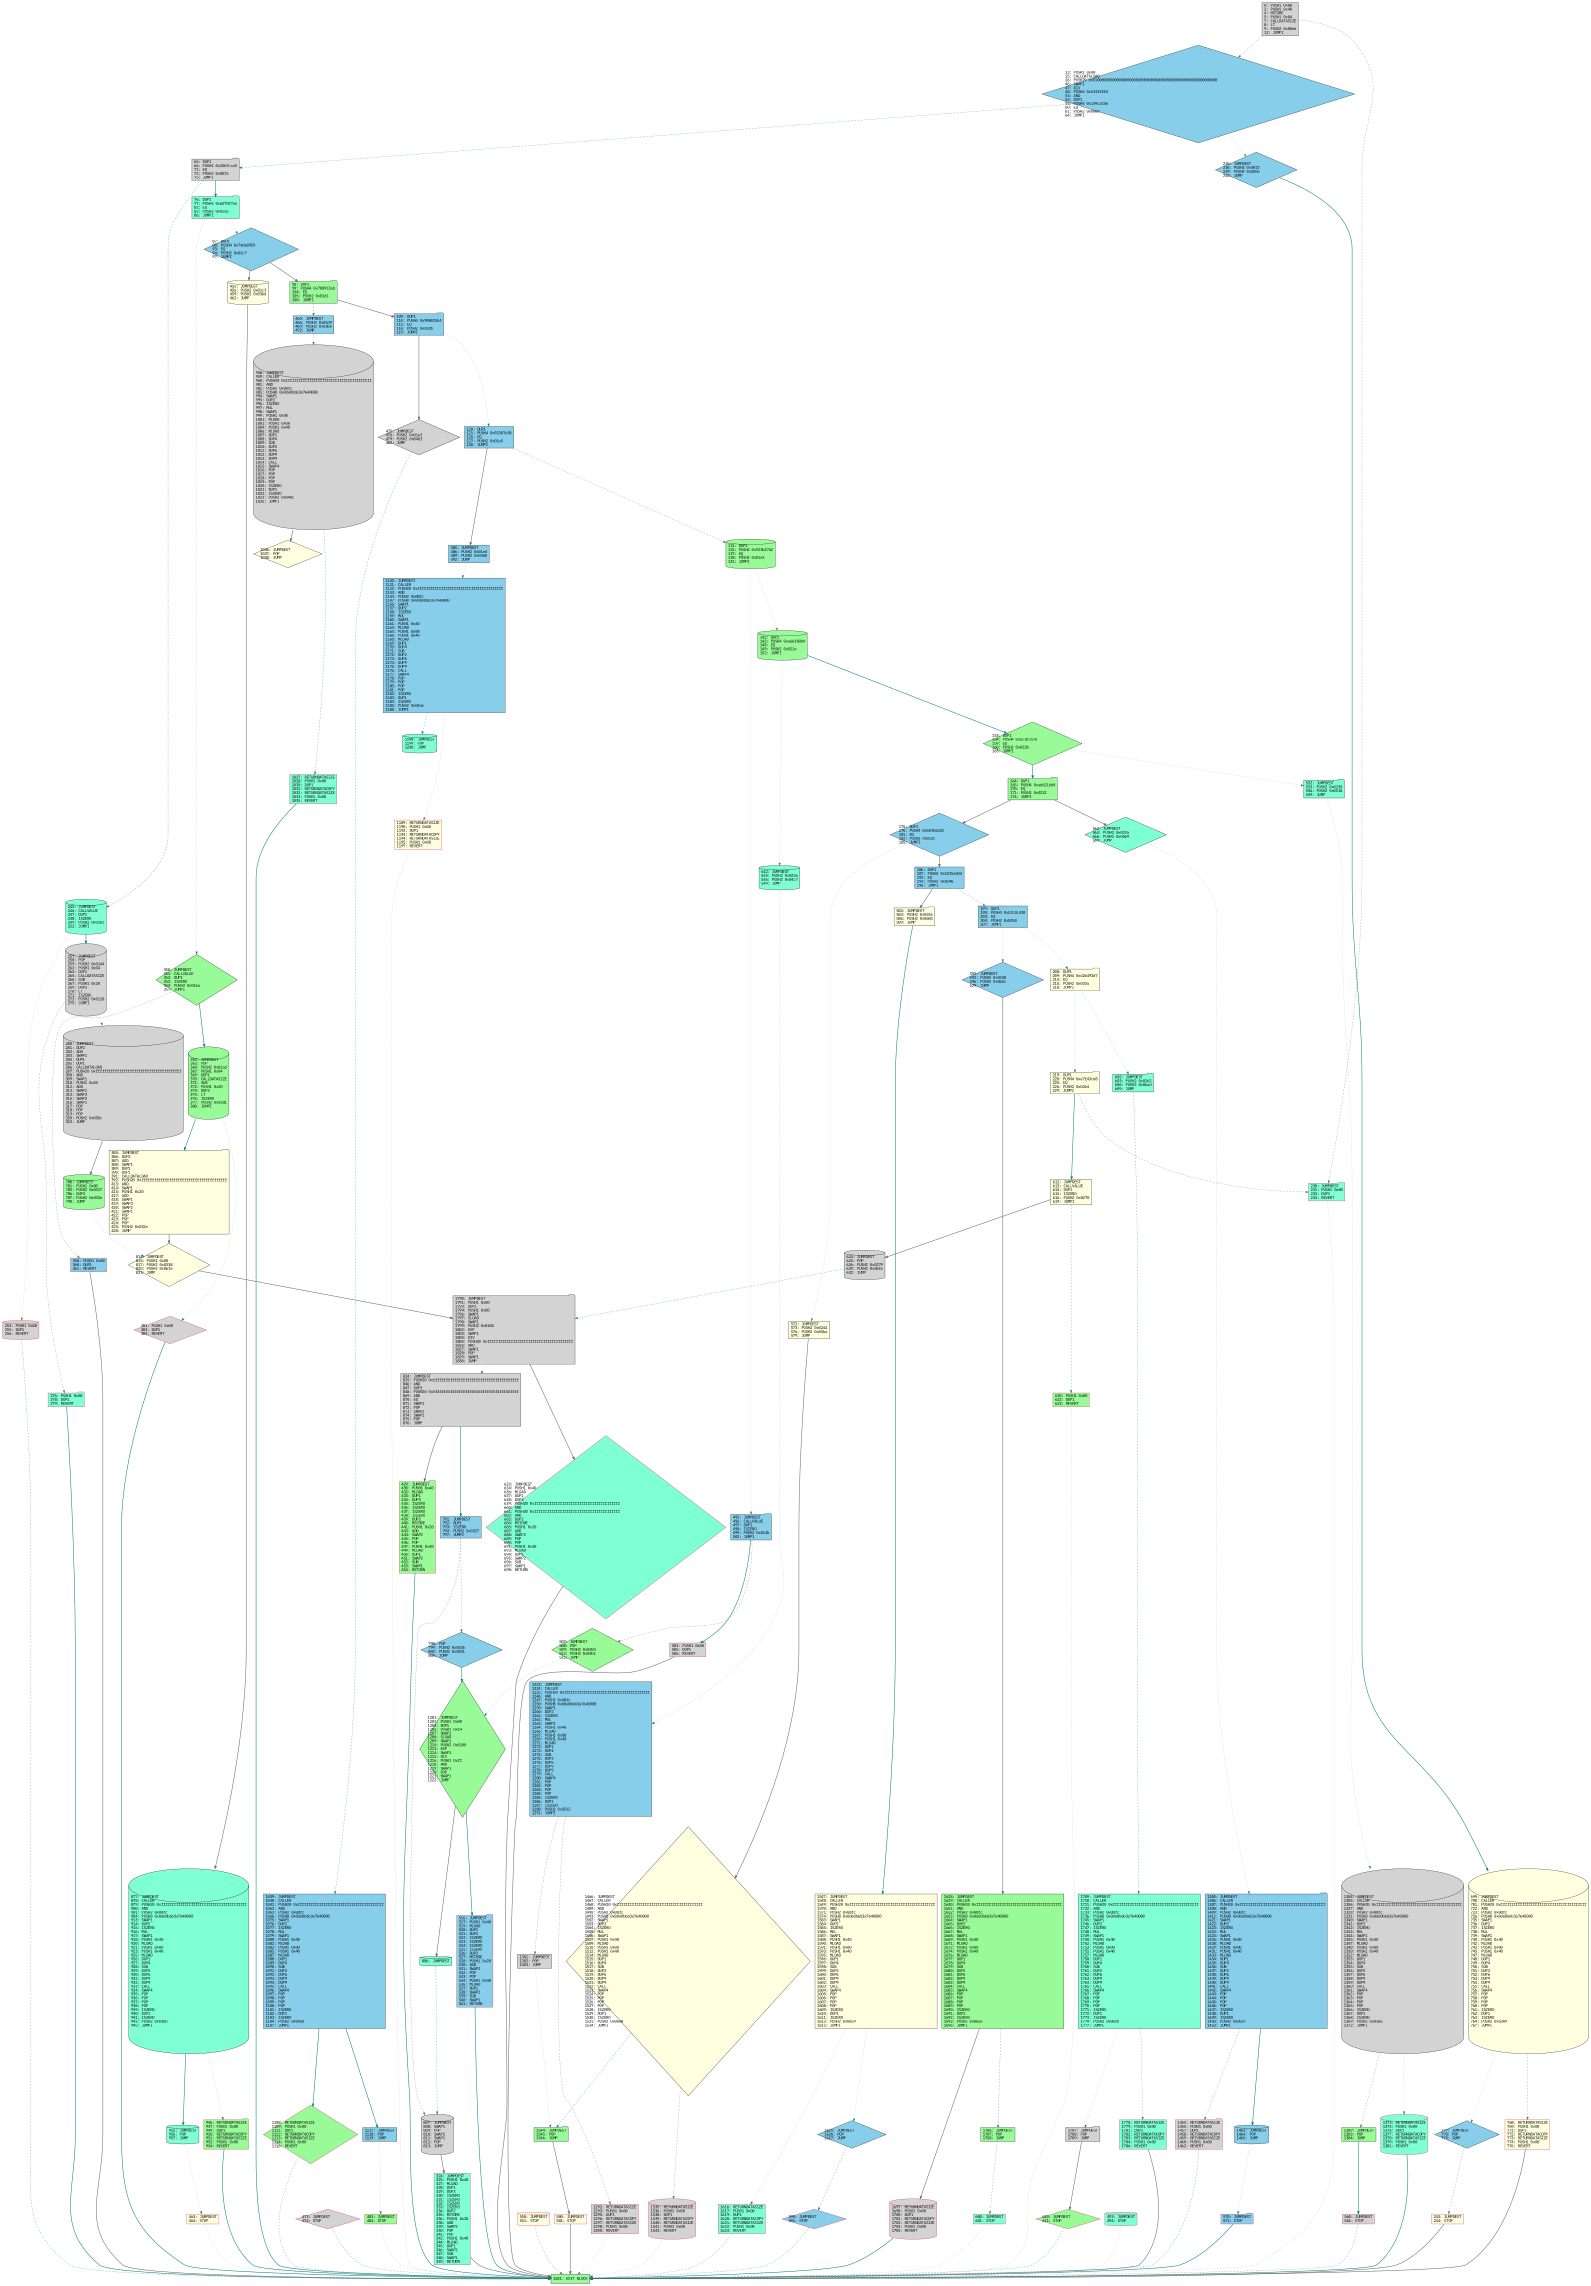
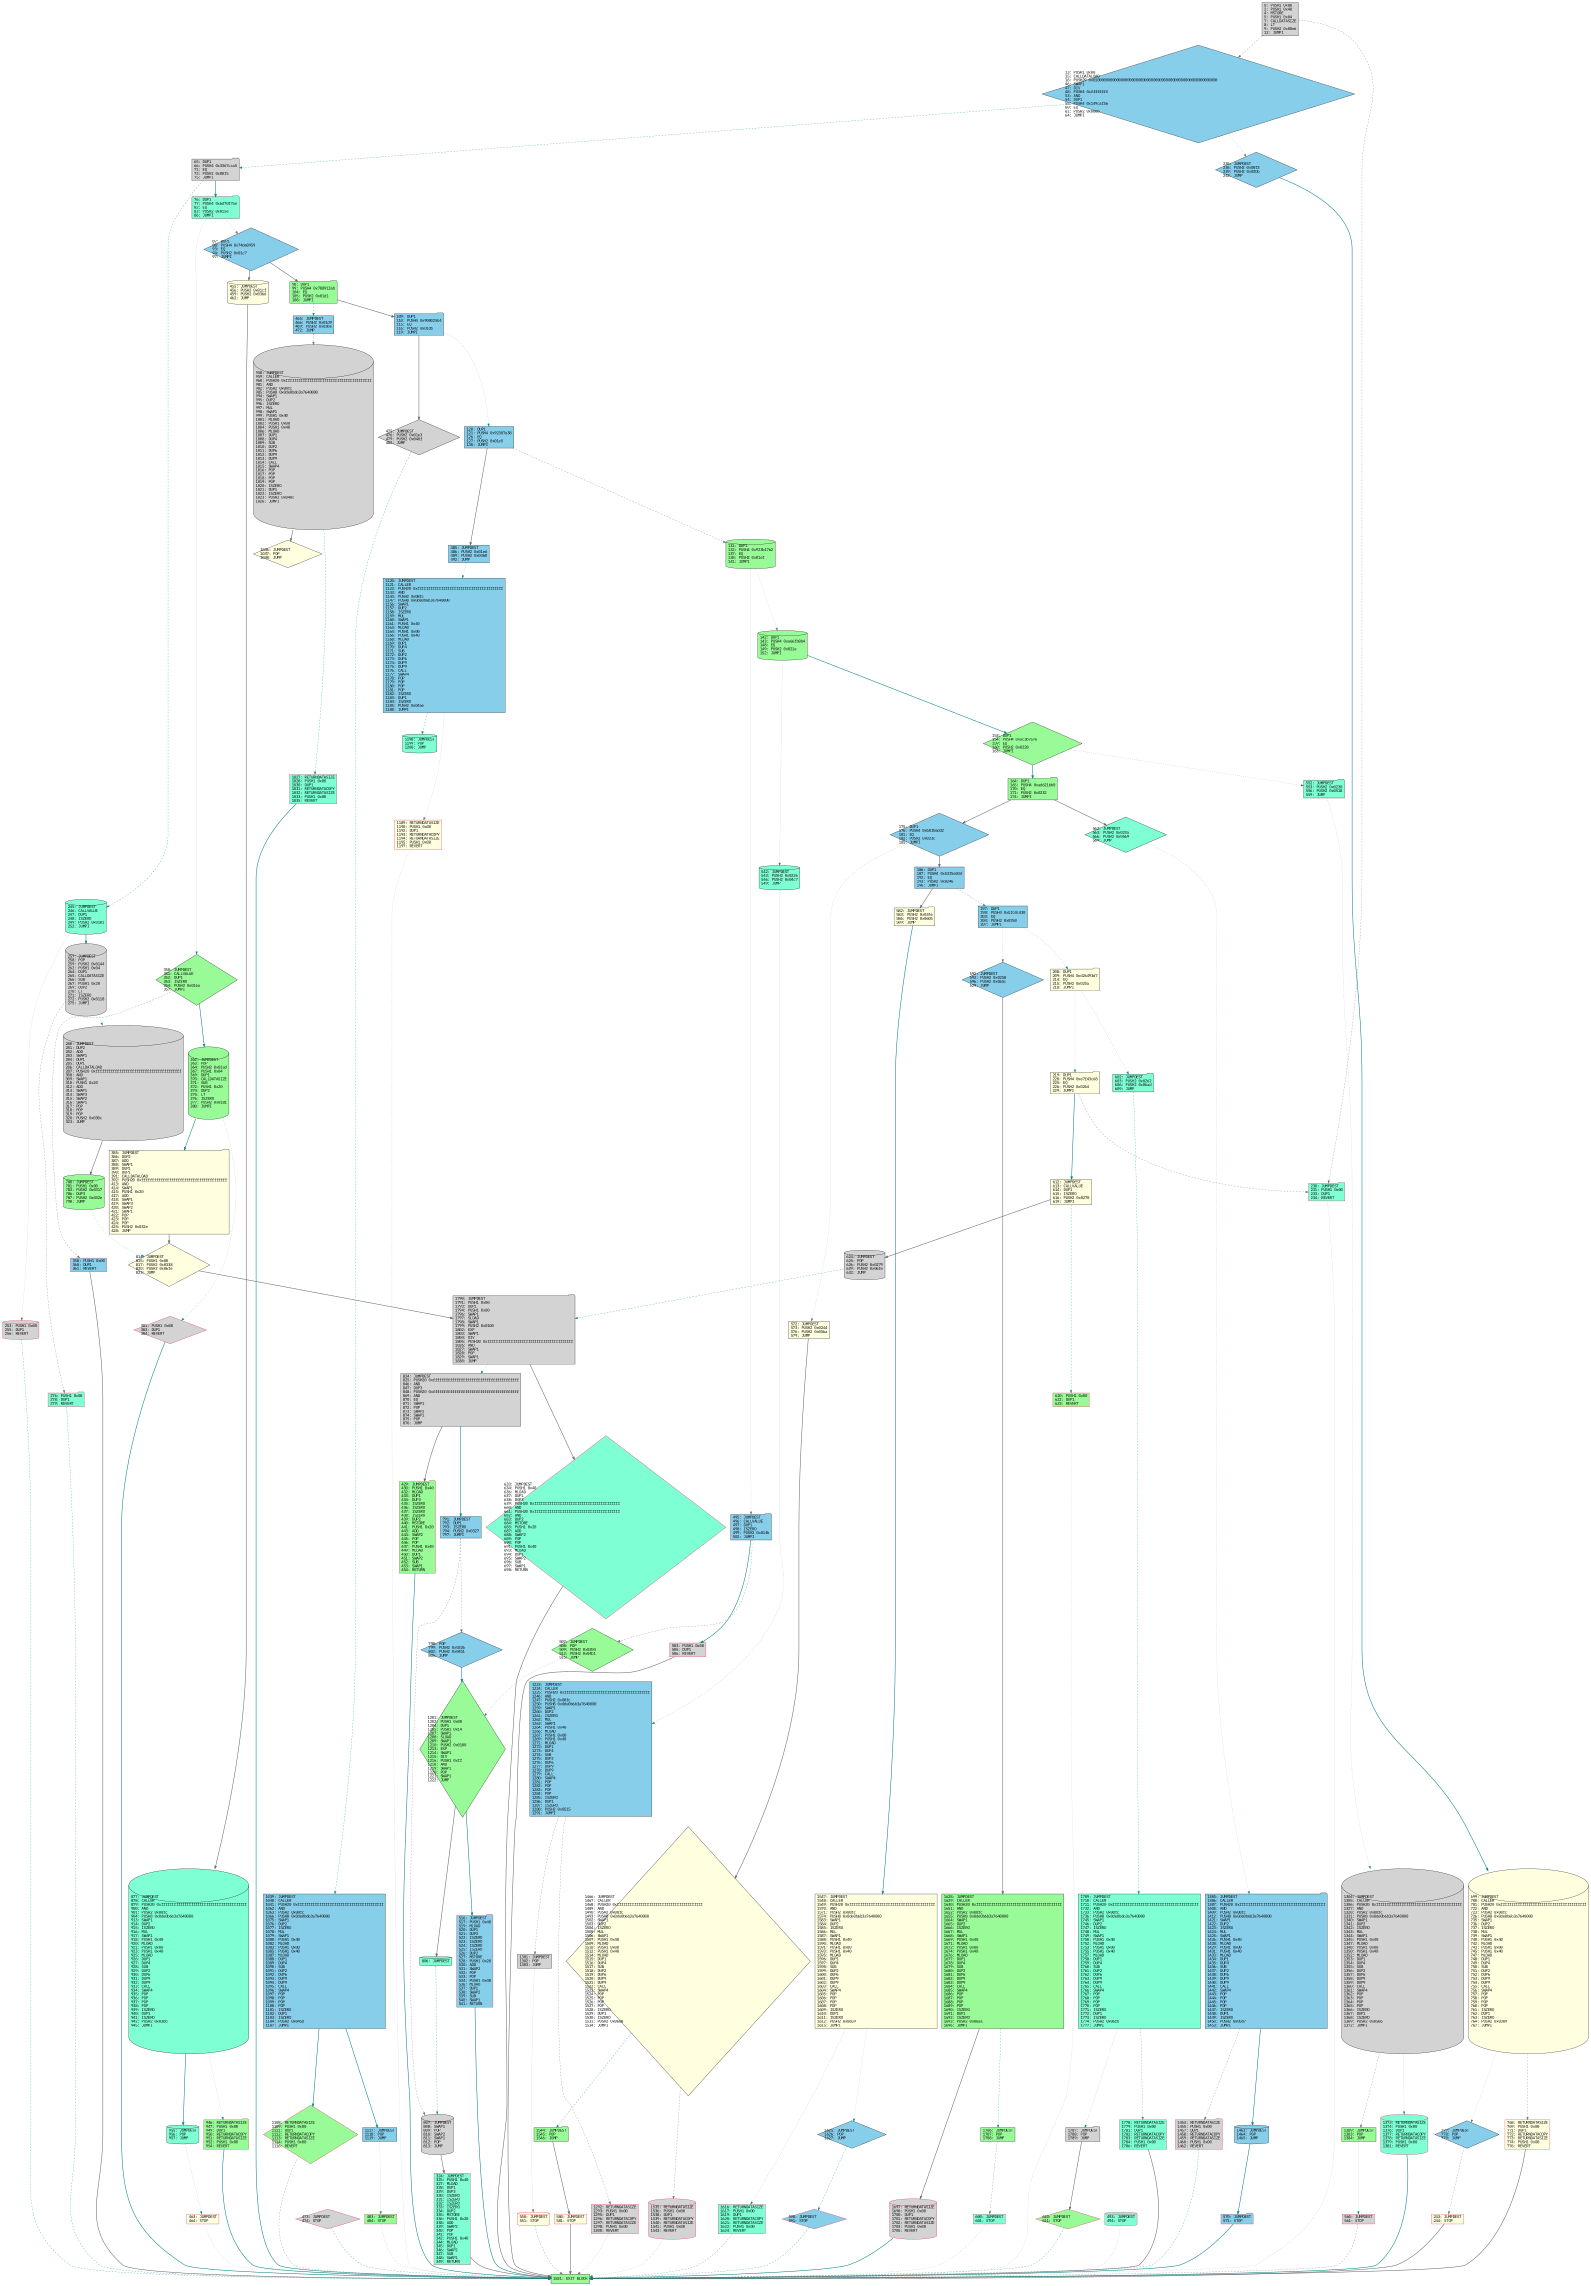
edge "1301: JUMPDEST 1302: POP 1303: JUMP" -> "1544: JUMPDEST 1545: POP 1546: JUMP": now "1301: JUMPDEST 1302: POP 1303: JUMP" -> "550: JUMPDEST 551: STOP"
edge "276: PUSH1 0x00 278: DUP1 279: REVERT" -> "1831: EXIT BLOCK": style bold -> dashed
edge "1389: JUMPDEST 1383: POP 1384: JUMP" -> "560: JUMPDEST 561: STOP": style bold -> dotted
edge "1463: JUMPDEST 1464: POP 1465: JUMP" -> "570: JUMPDEST 571: STOP": style dotted -> bold
